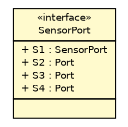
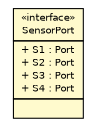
node "SensorPort": text "+ S1 : SensorPort" -> "+ S1 : Port"
